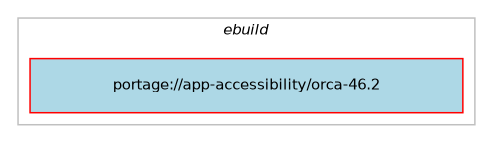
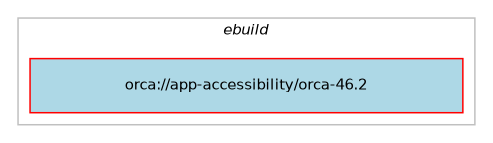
node "portage://app-accessibility/orca-46.2": label "portage://app-accessibility/orca-46.2" -> "orca://app-accessibility/orca-46.2"
